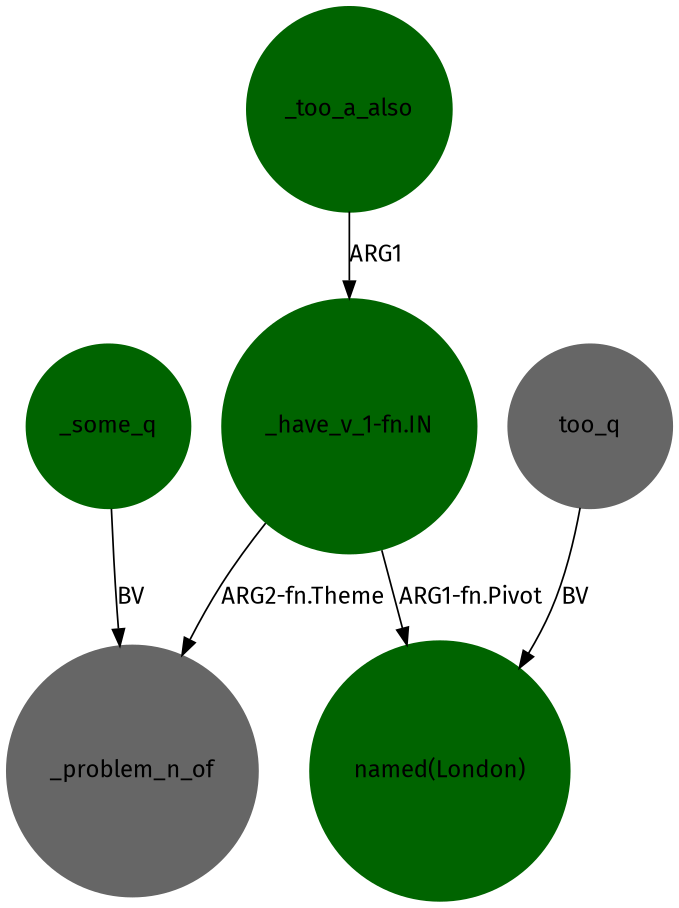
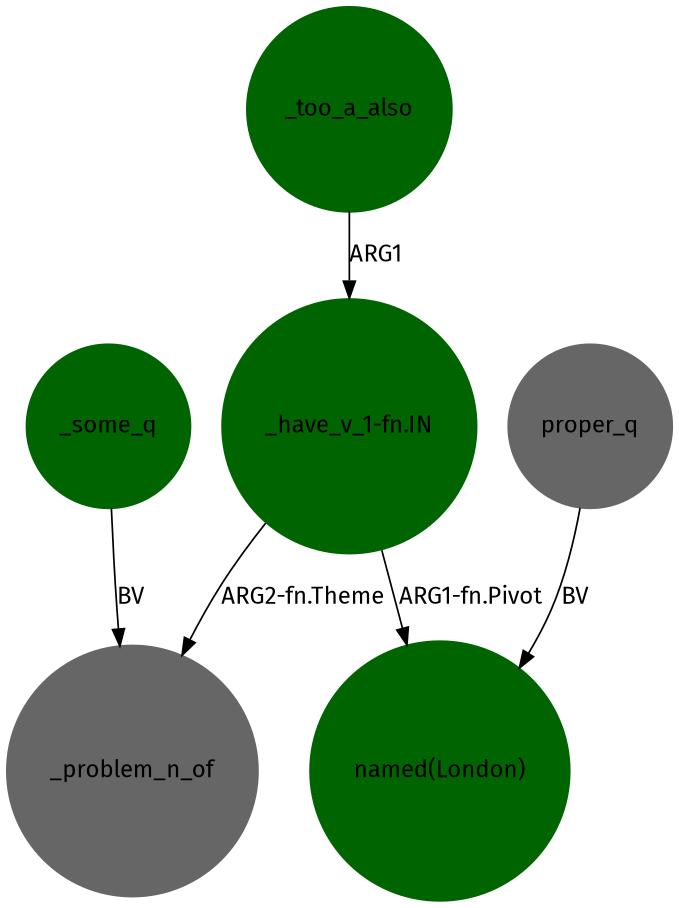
node "too_q": label "too_q" -> "proper_q"
